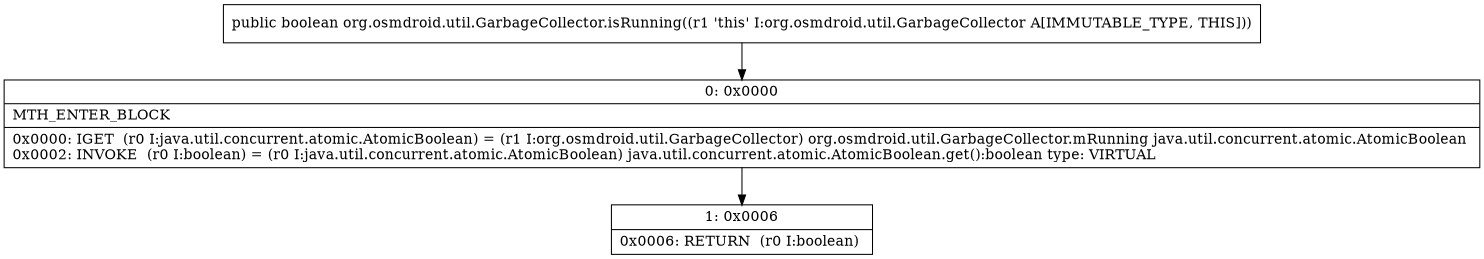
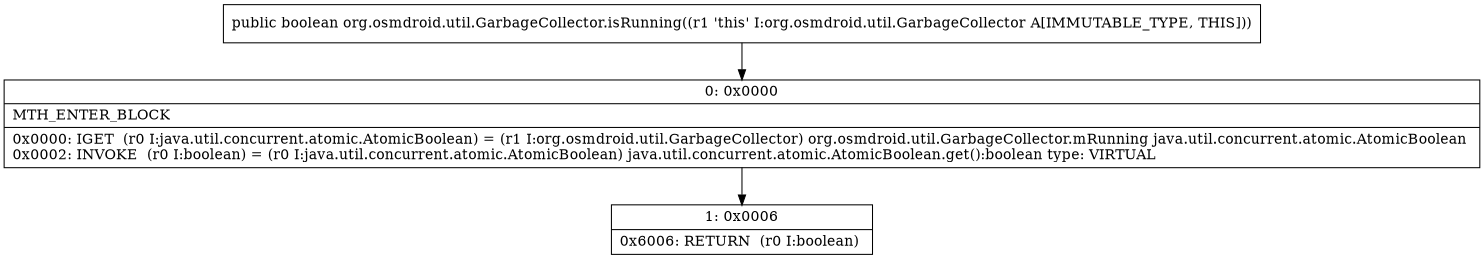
node "1: 0x0006": text "0x0006: RETURN  (r0 I:boolean)" -> "0x6006: RETURN  (r0 I:boolean)"
